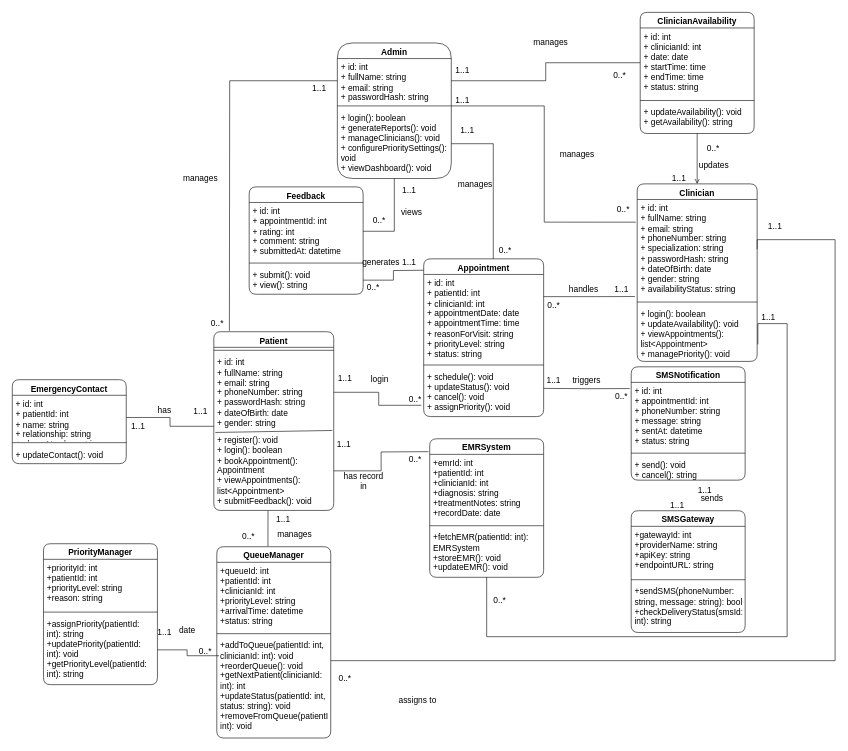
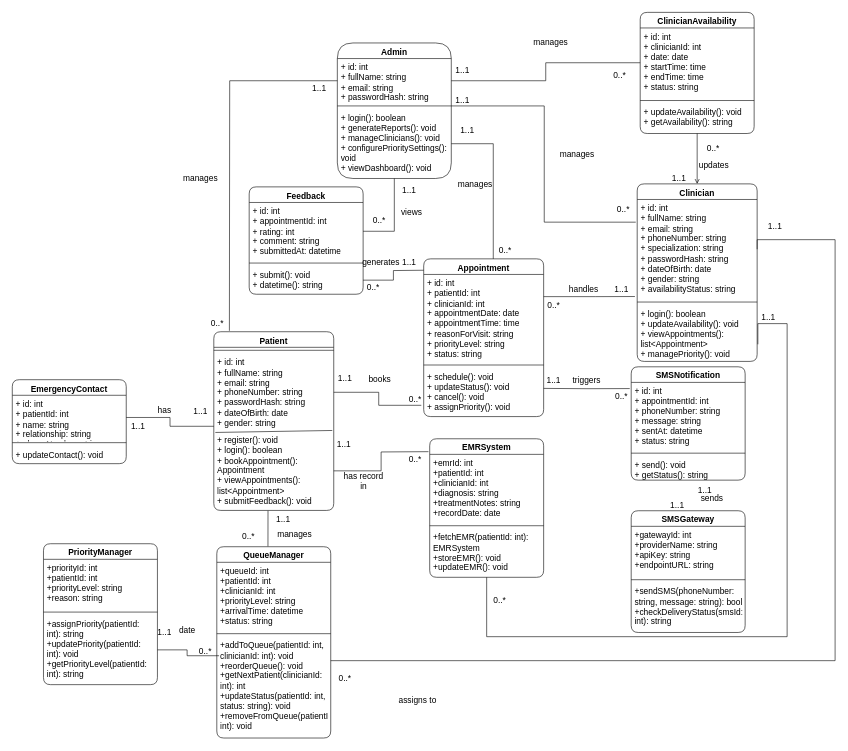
node "+ submit(): void + view(): string": label "+ submit(): void + view(): string" -> "+ submit(): void + datetime(): string"
node "login": label "login" -> "books"
node "+ send(): void + cancel(): string": label "+ send(): void + cancel(): string" -> "+ send(): void + getStatus(): string"
